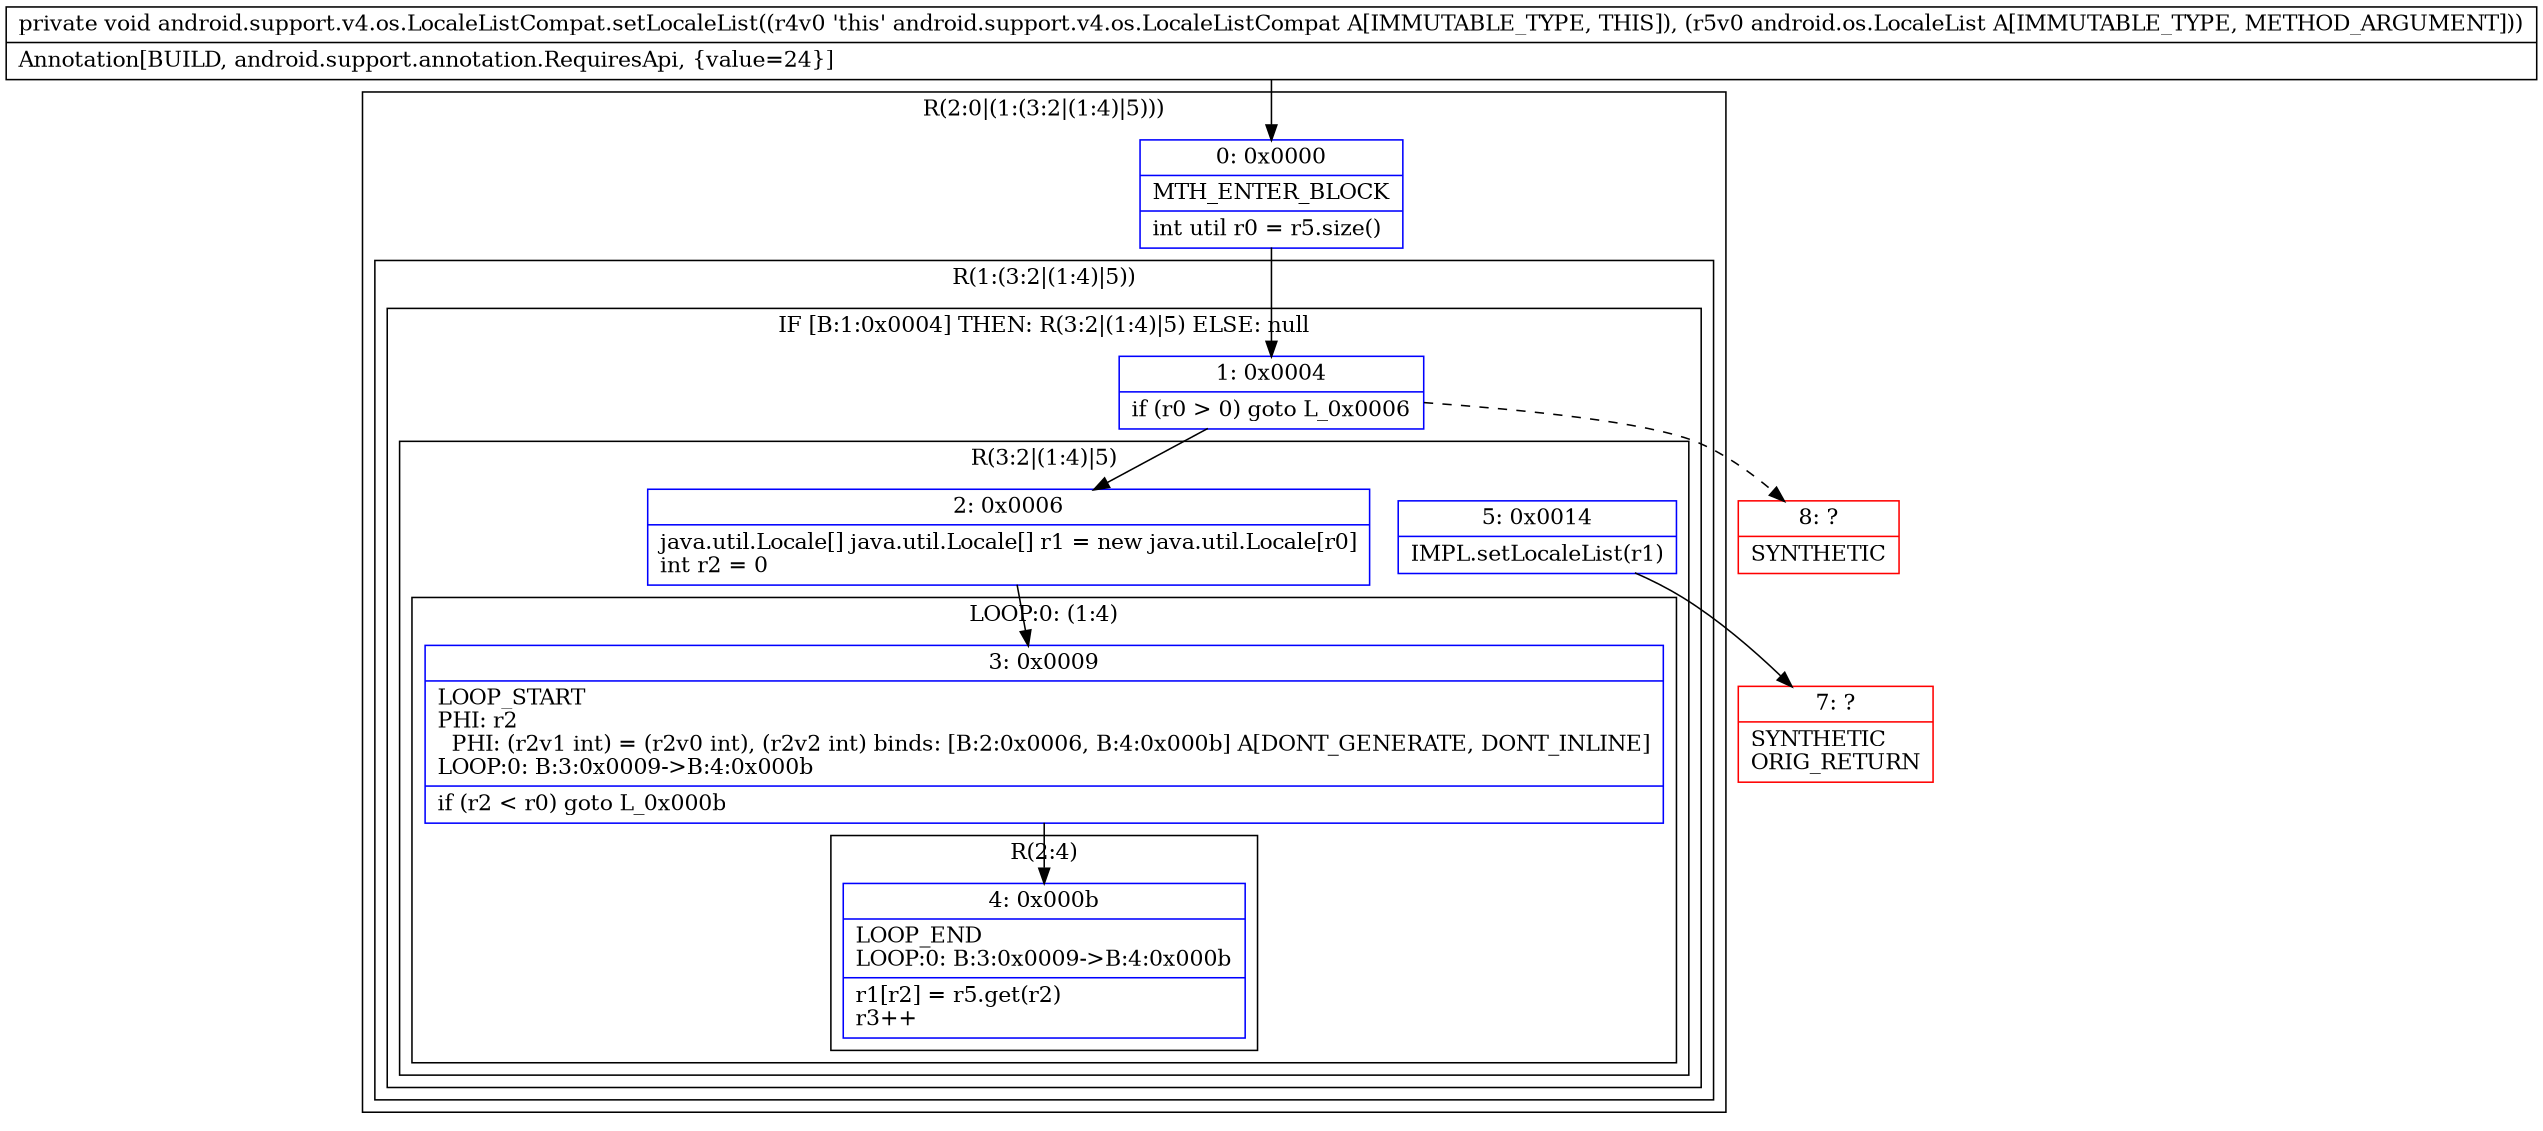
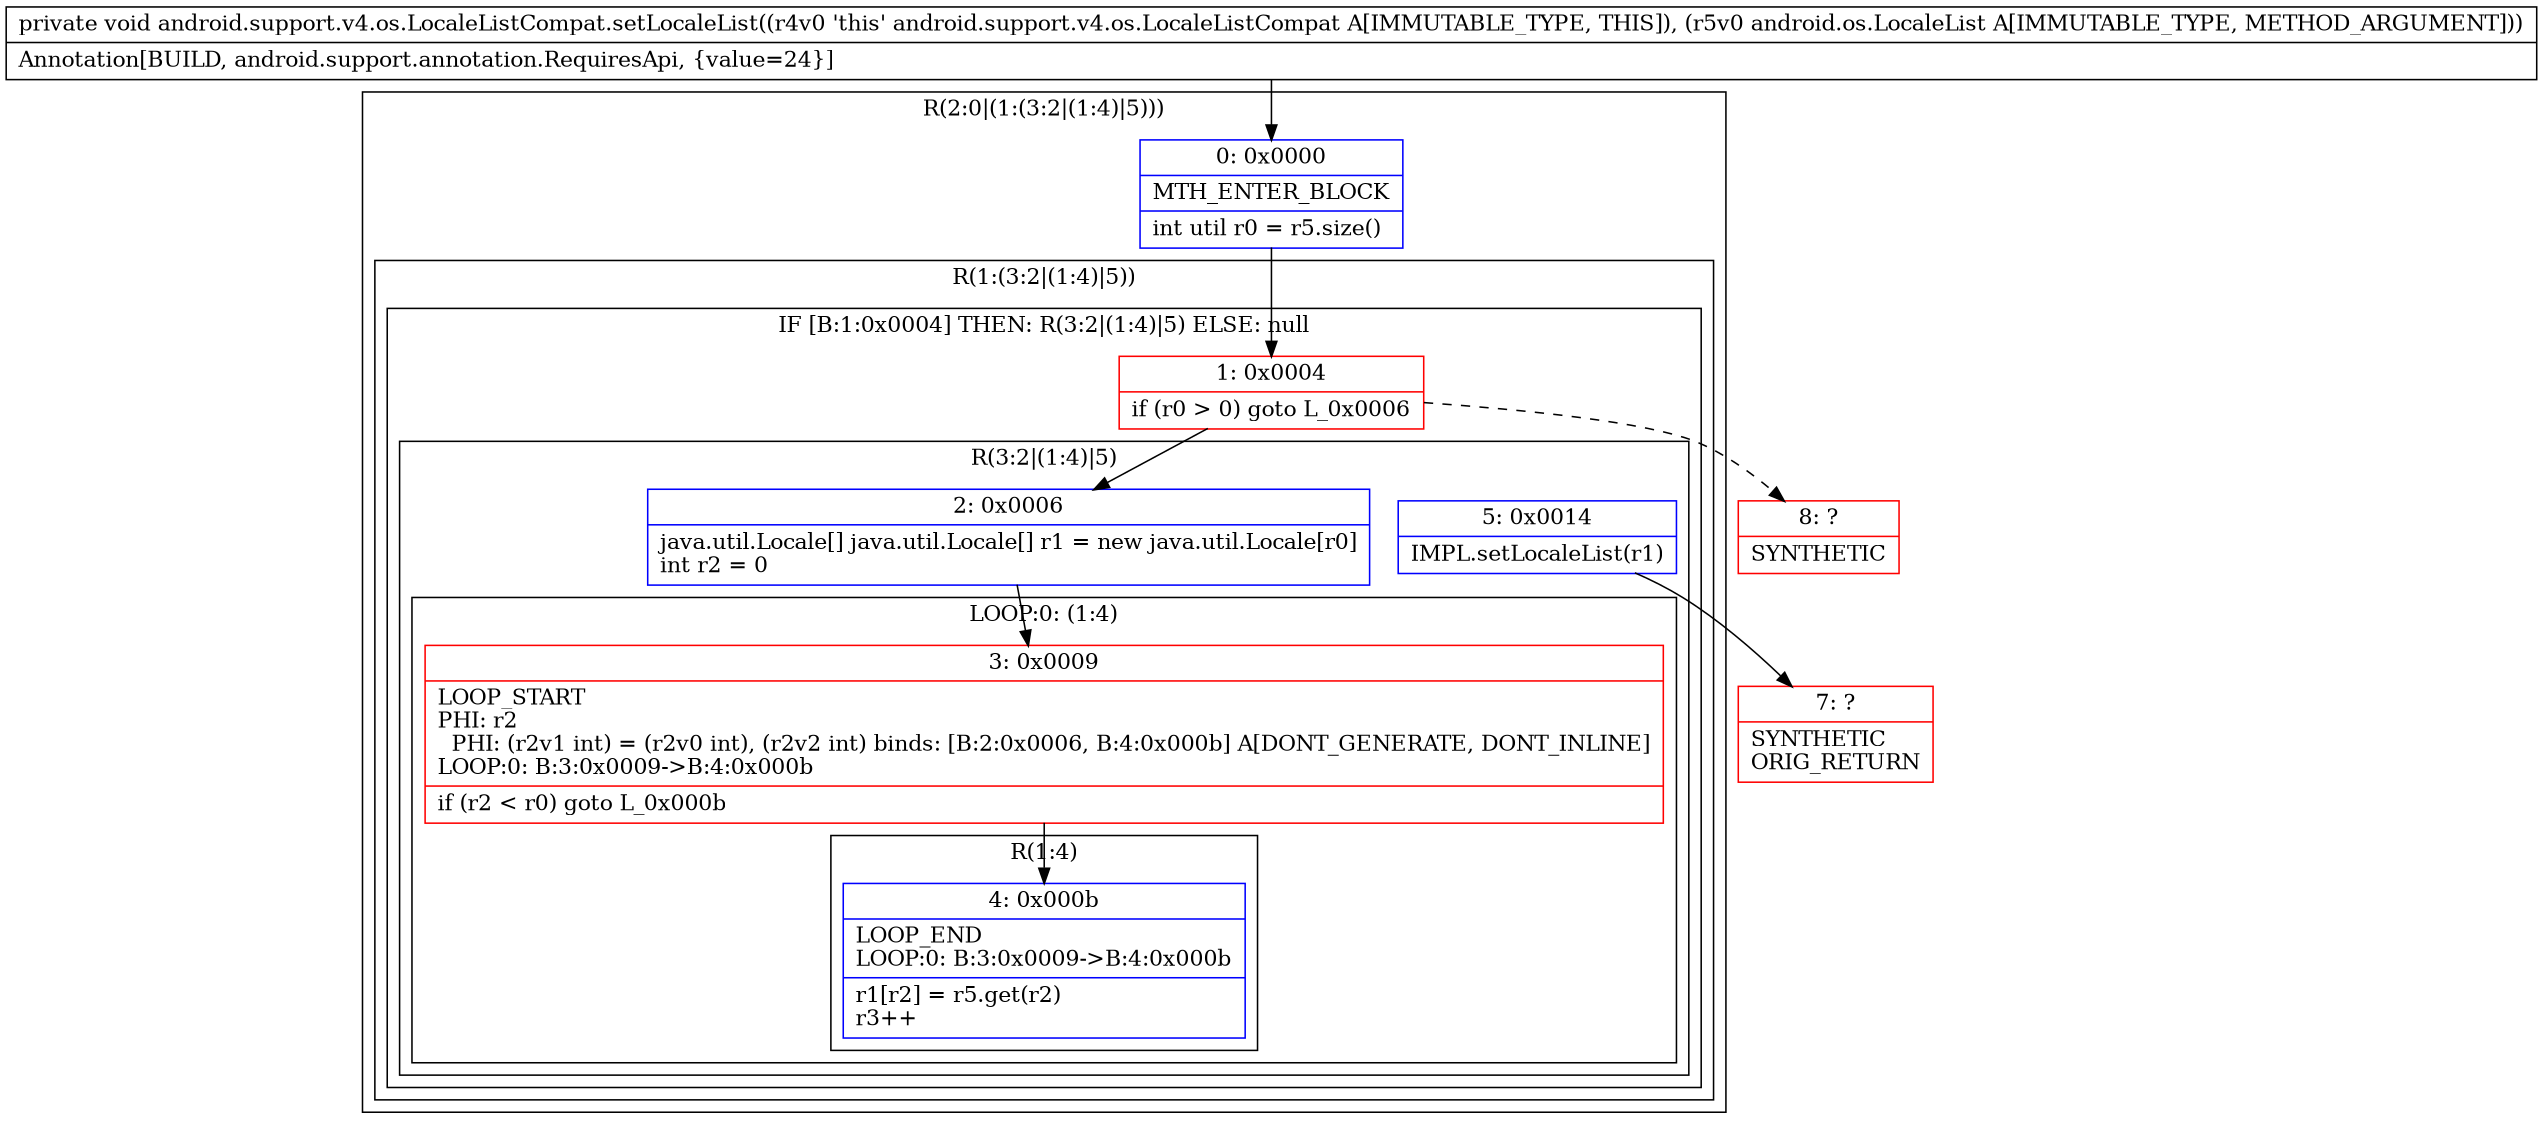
node "1: 0x0004": color blue -> red
node "3: 0x0009": color blue -> red
cluster "R(2:4)": label "R(2:4)" -> "R(1:4)"
